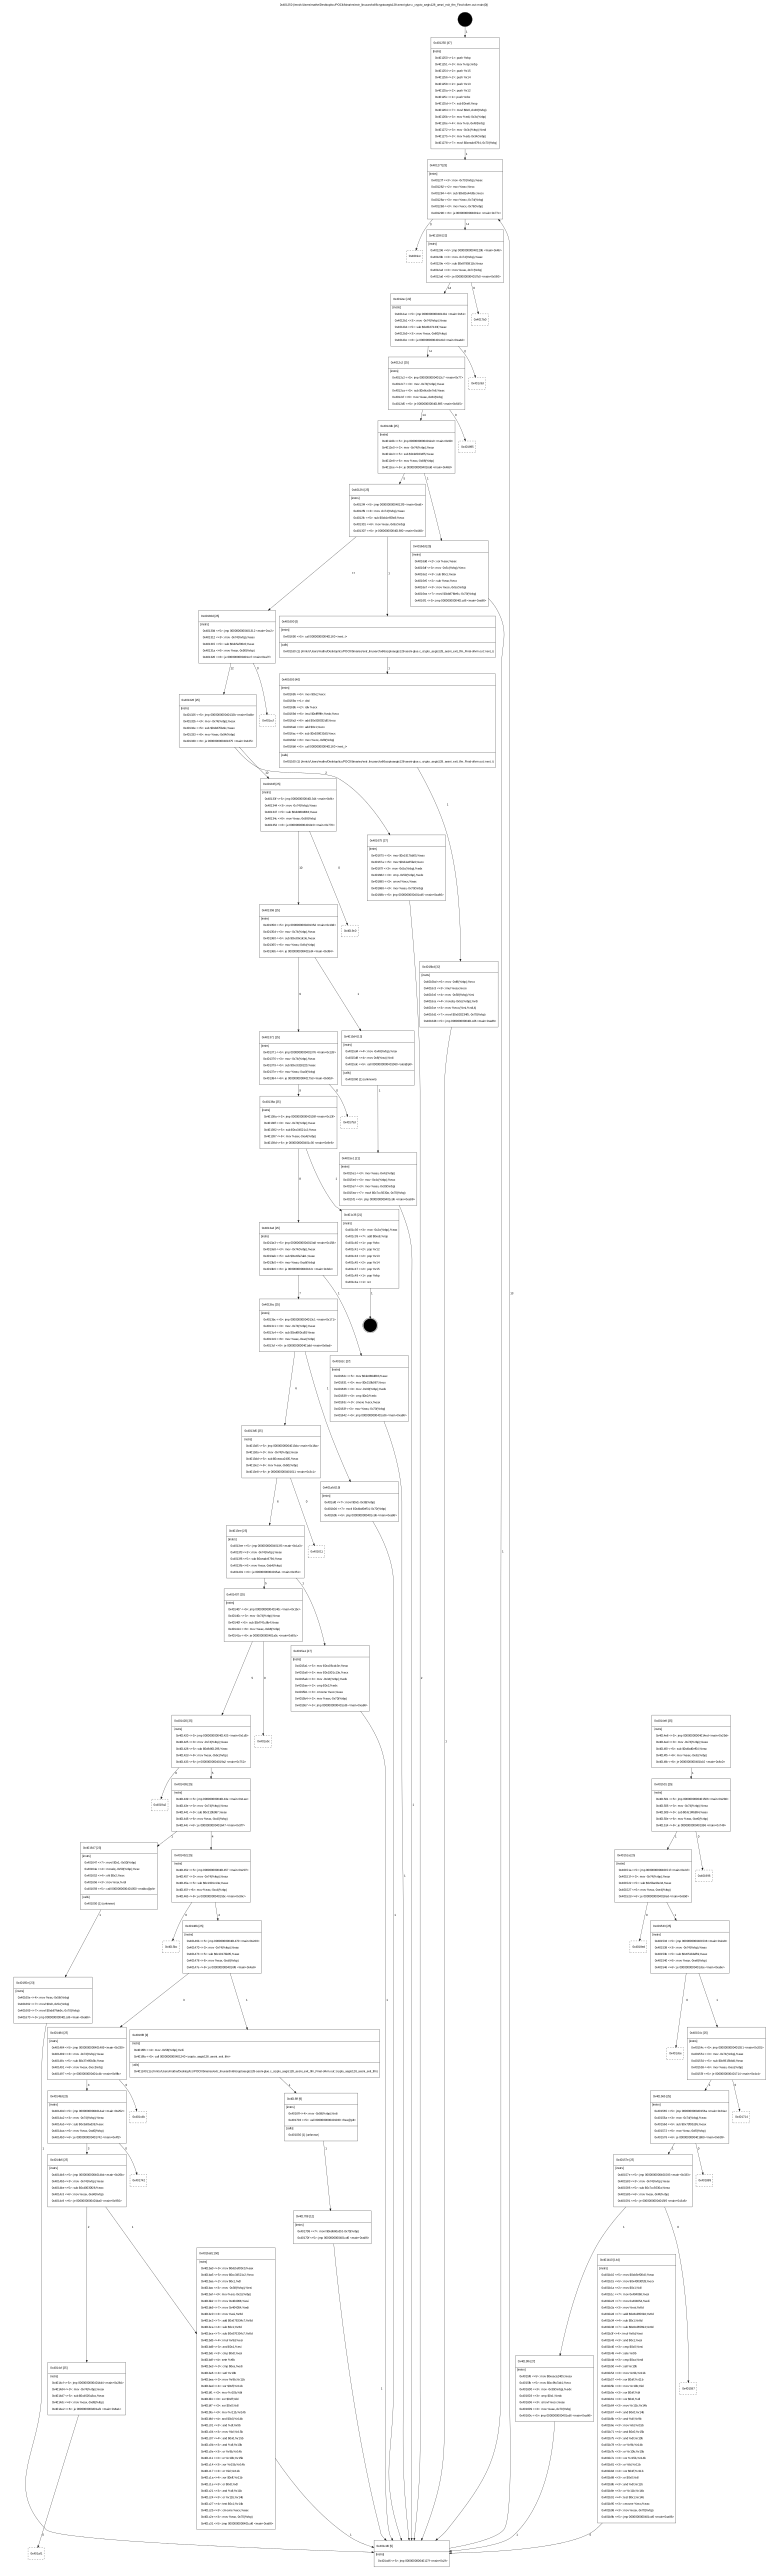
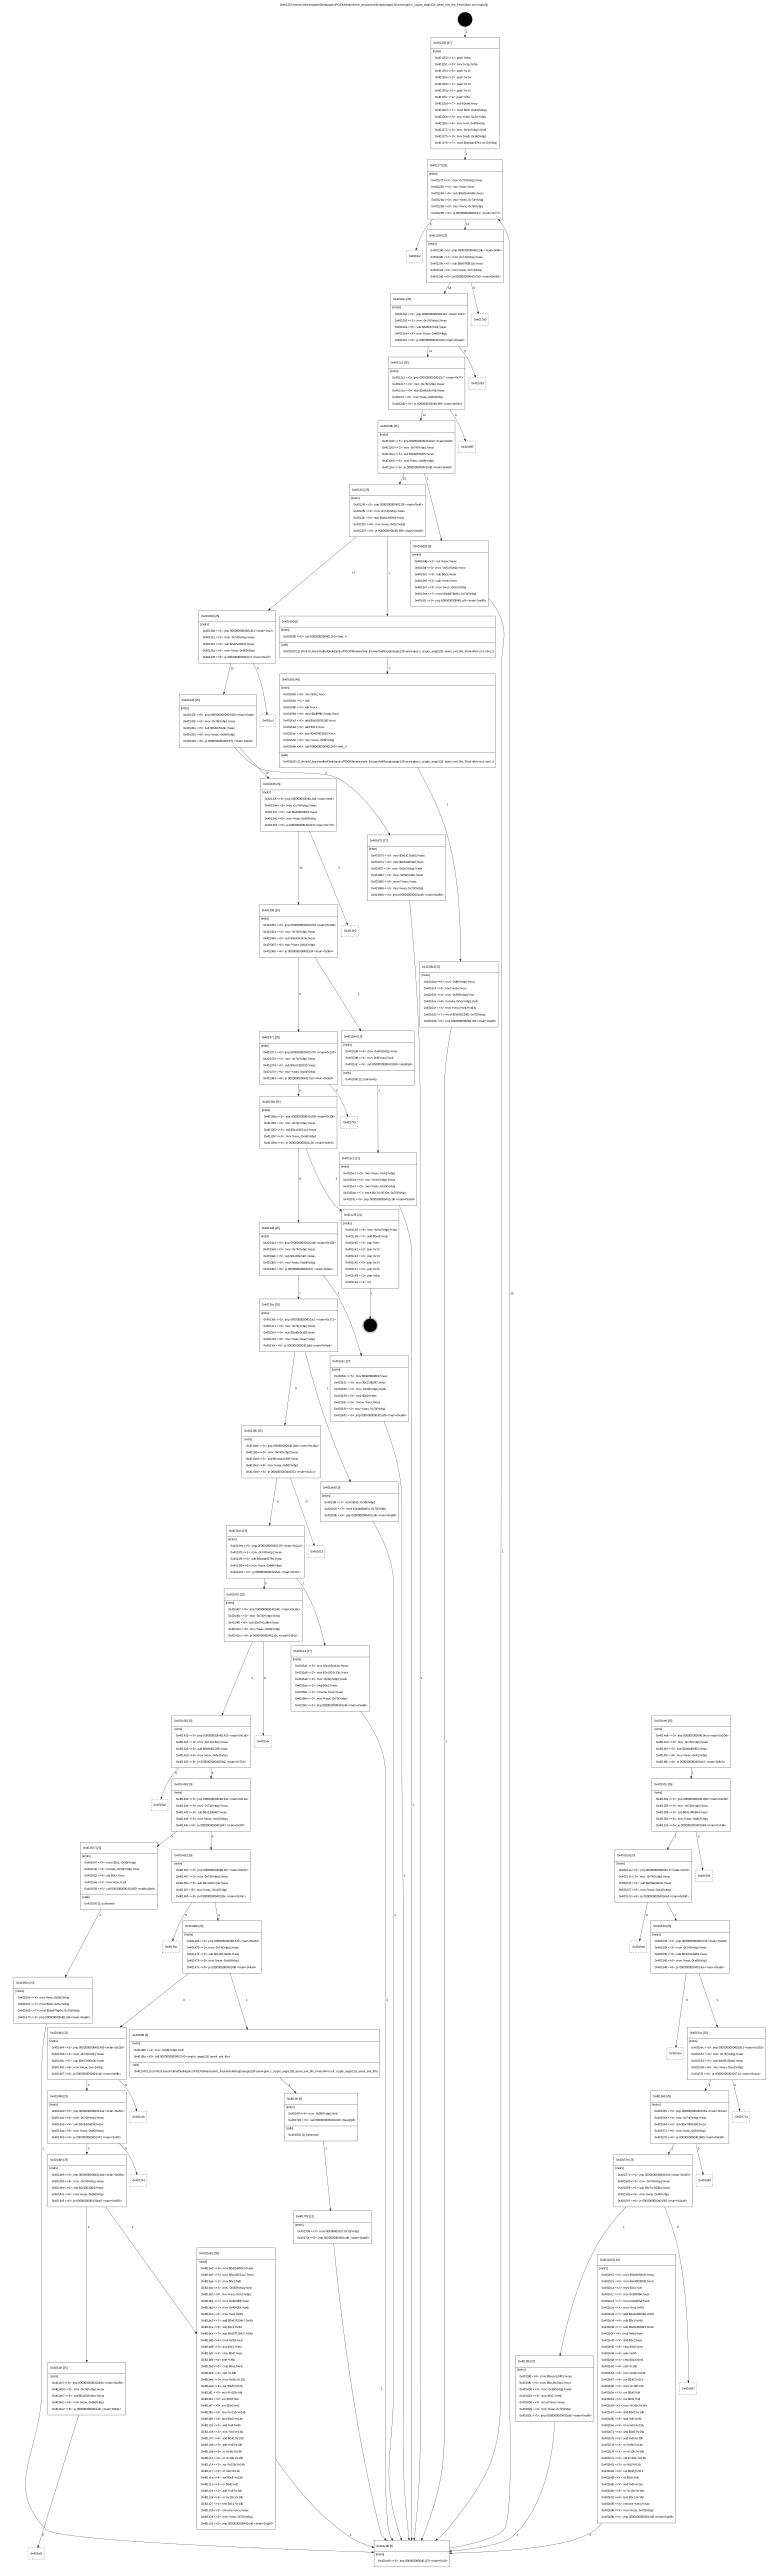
edge "0x4012db [25]" -> "0x4012f4 [25]": label " 5" -> " 13"
